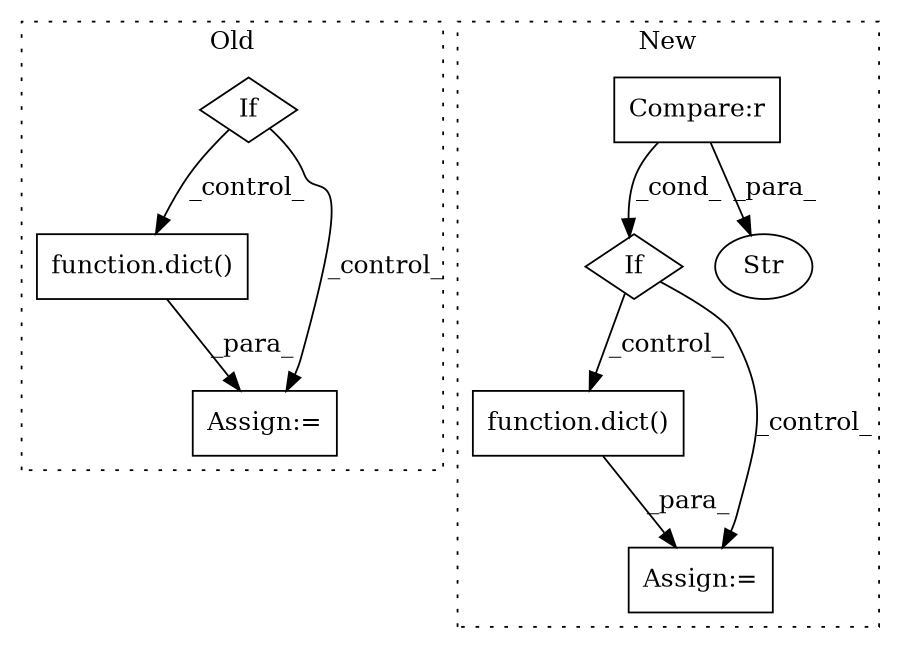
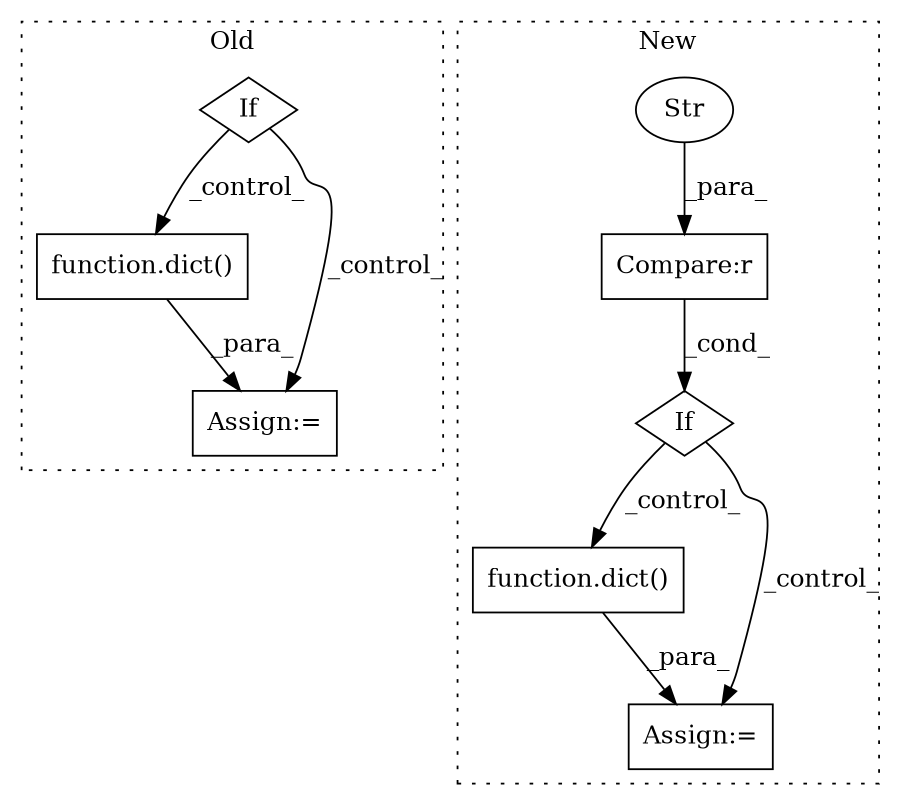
edge "Compare:r" -> "Str": reversed
